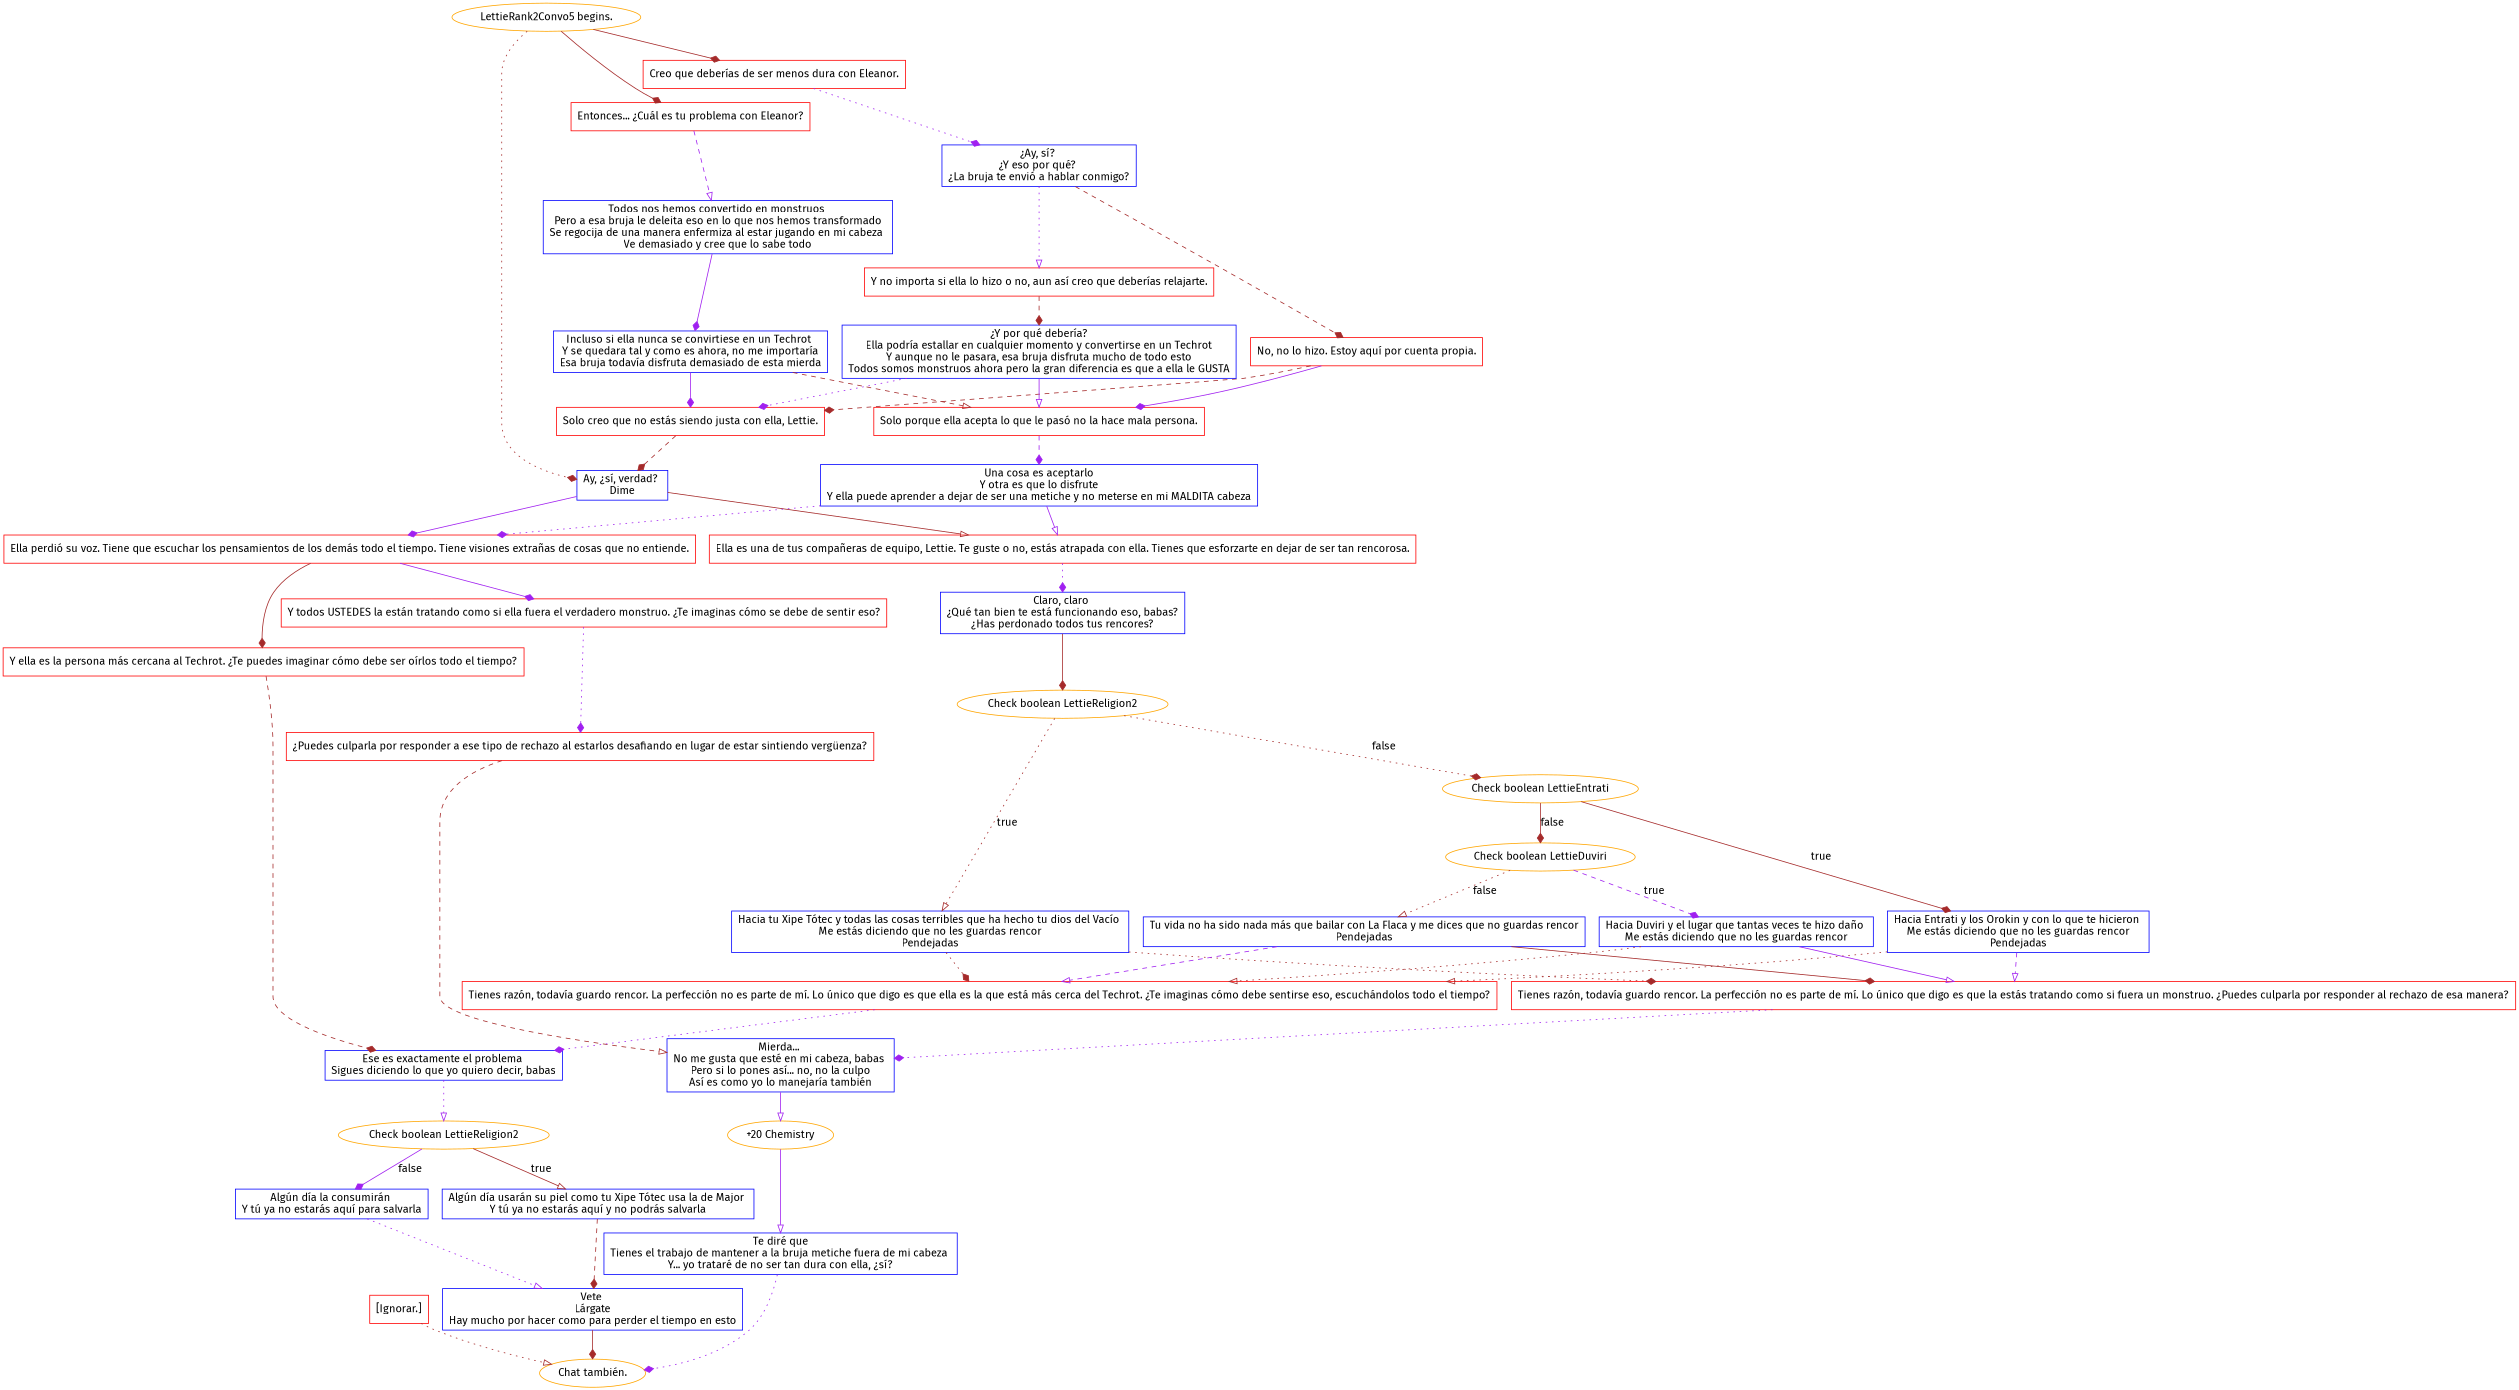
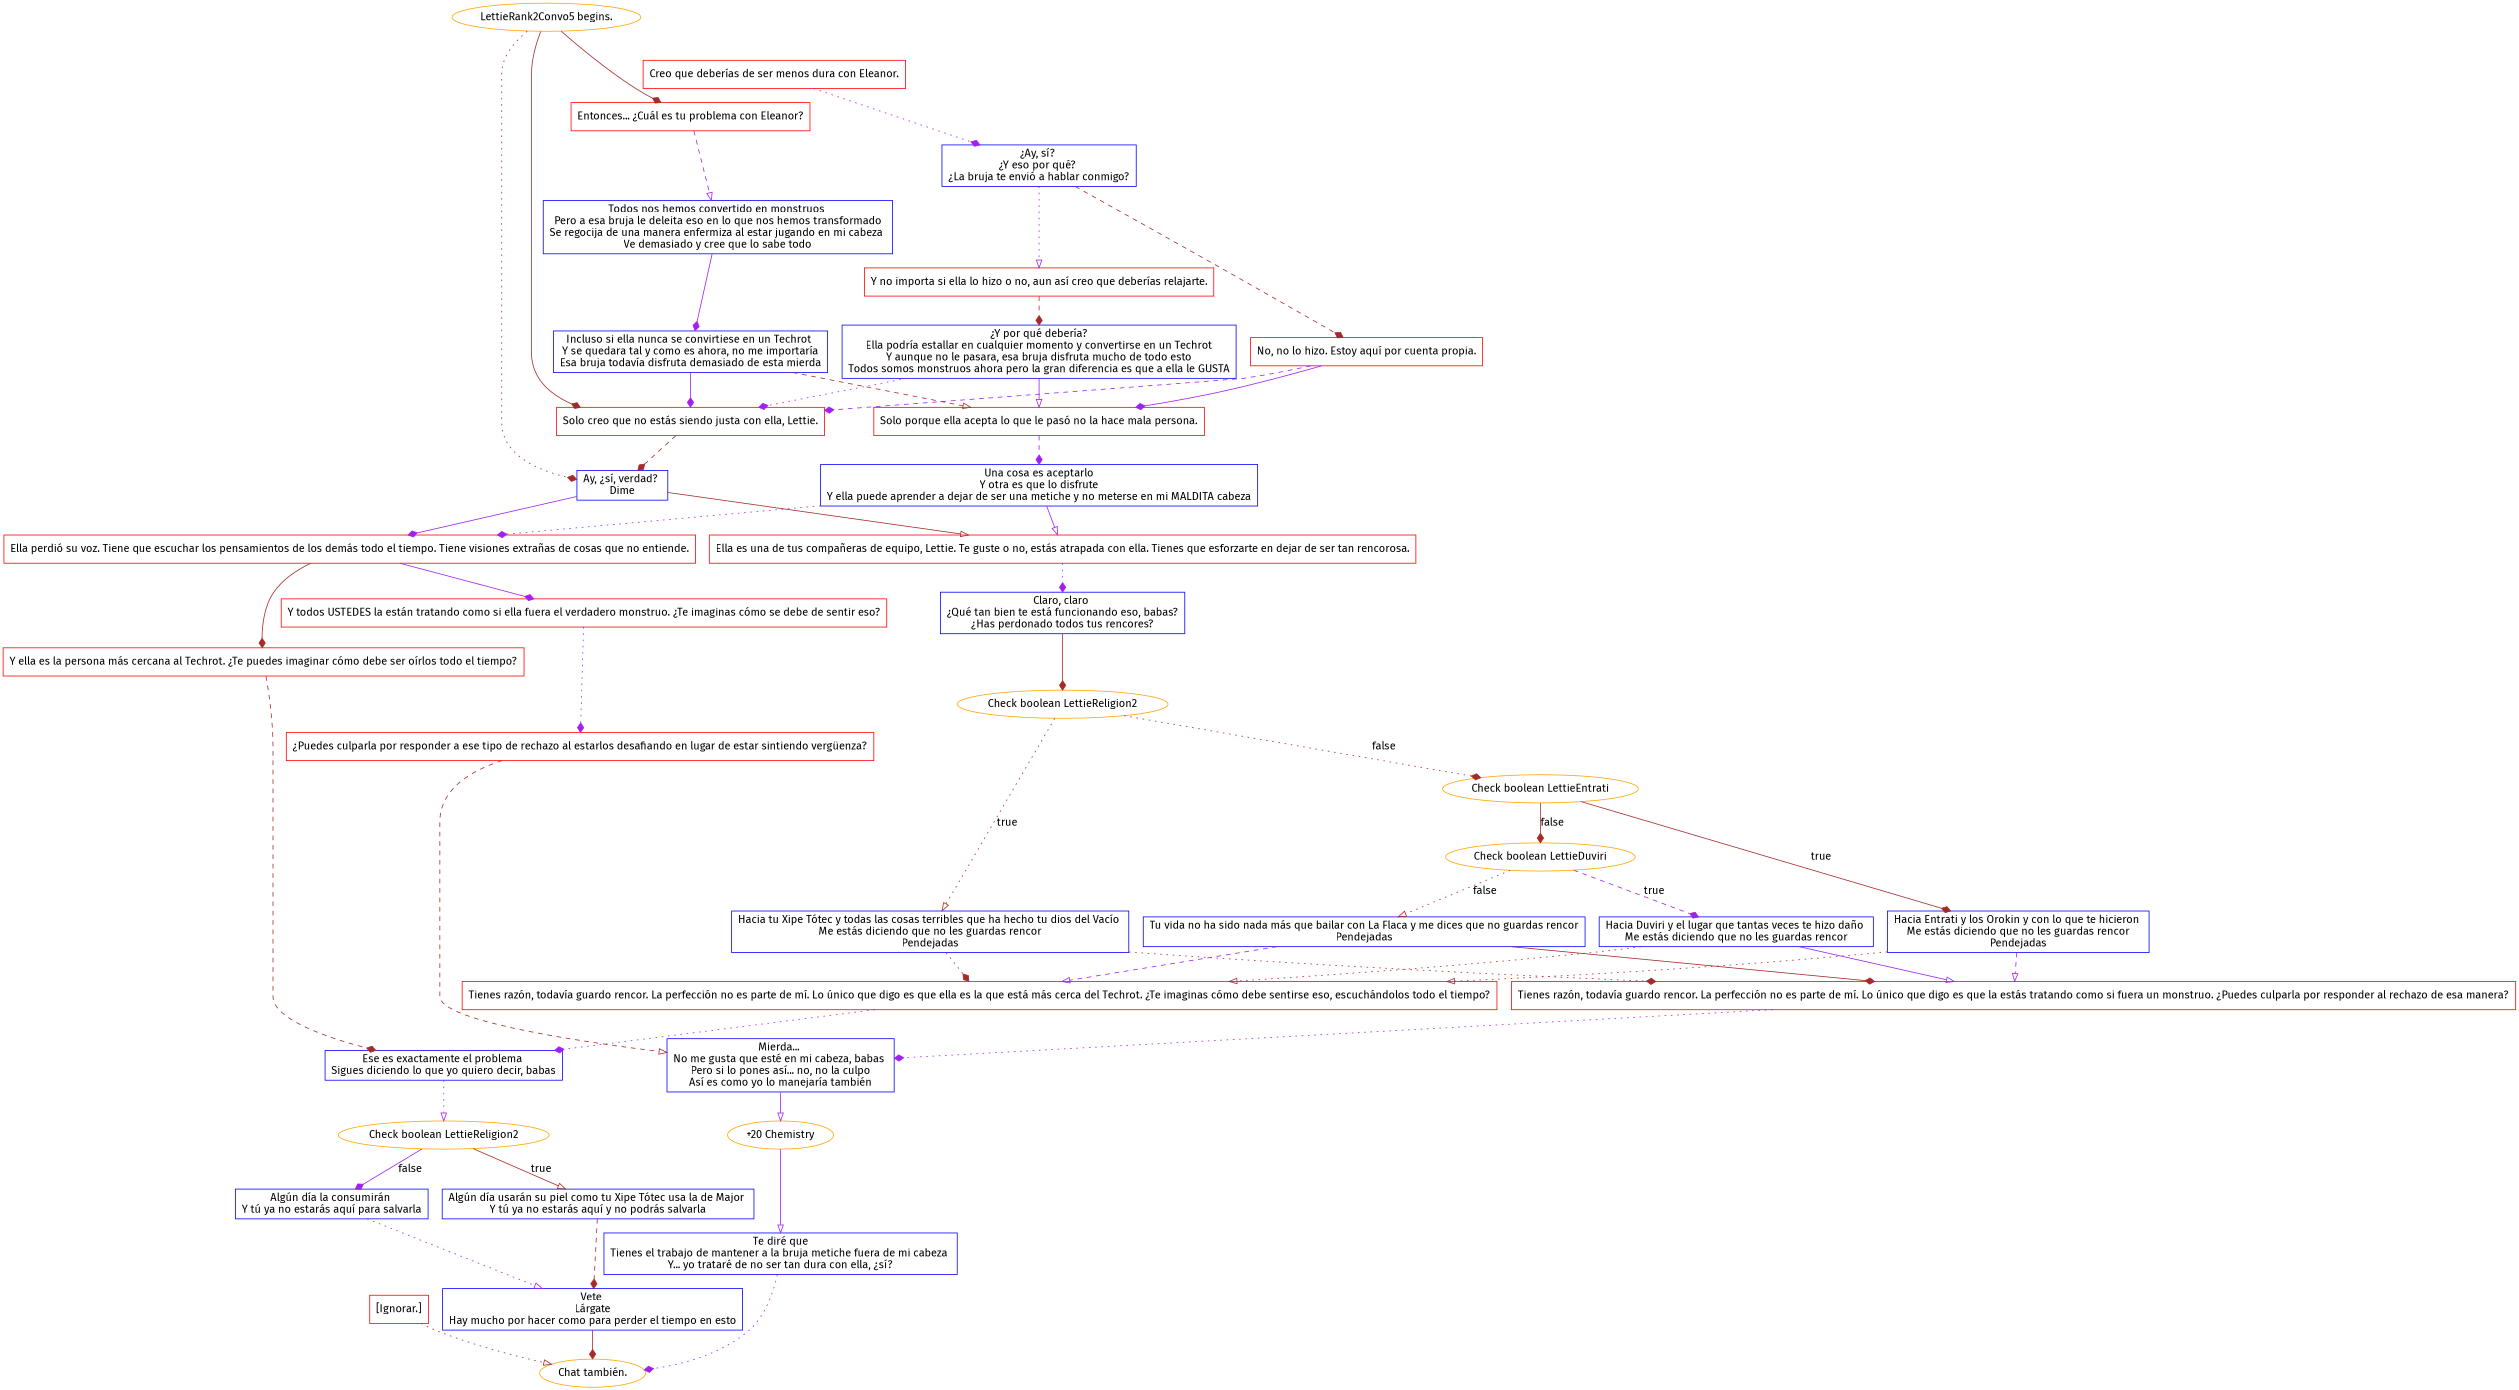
edge "LettieRank2Convo5 begins." -> "Creo que deberías de ser menos dura con Eleanor.": now "LettieRank2Convo5 begins." -> "Solo creo que no estás siendo justa con ella, Lettie."
edge "No, no lo hizo. Estoy aquí por cuenta propia." -> "Solo creo que no estás siendo justa con ella, Lettie.": color brown -> purple
